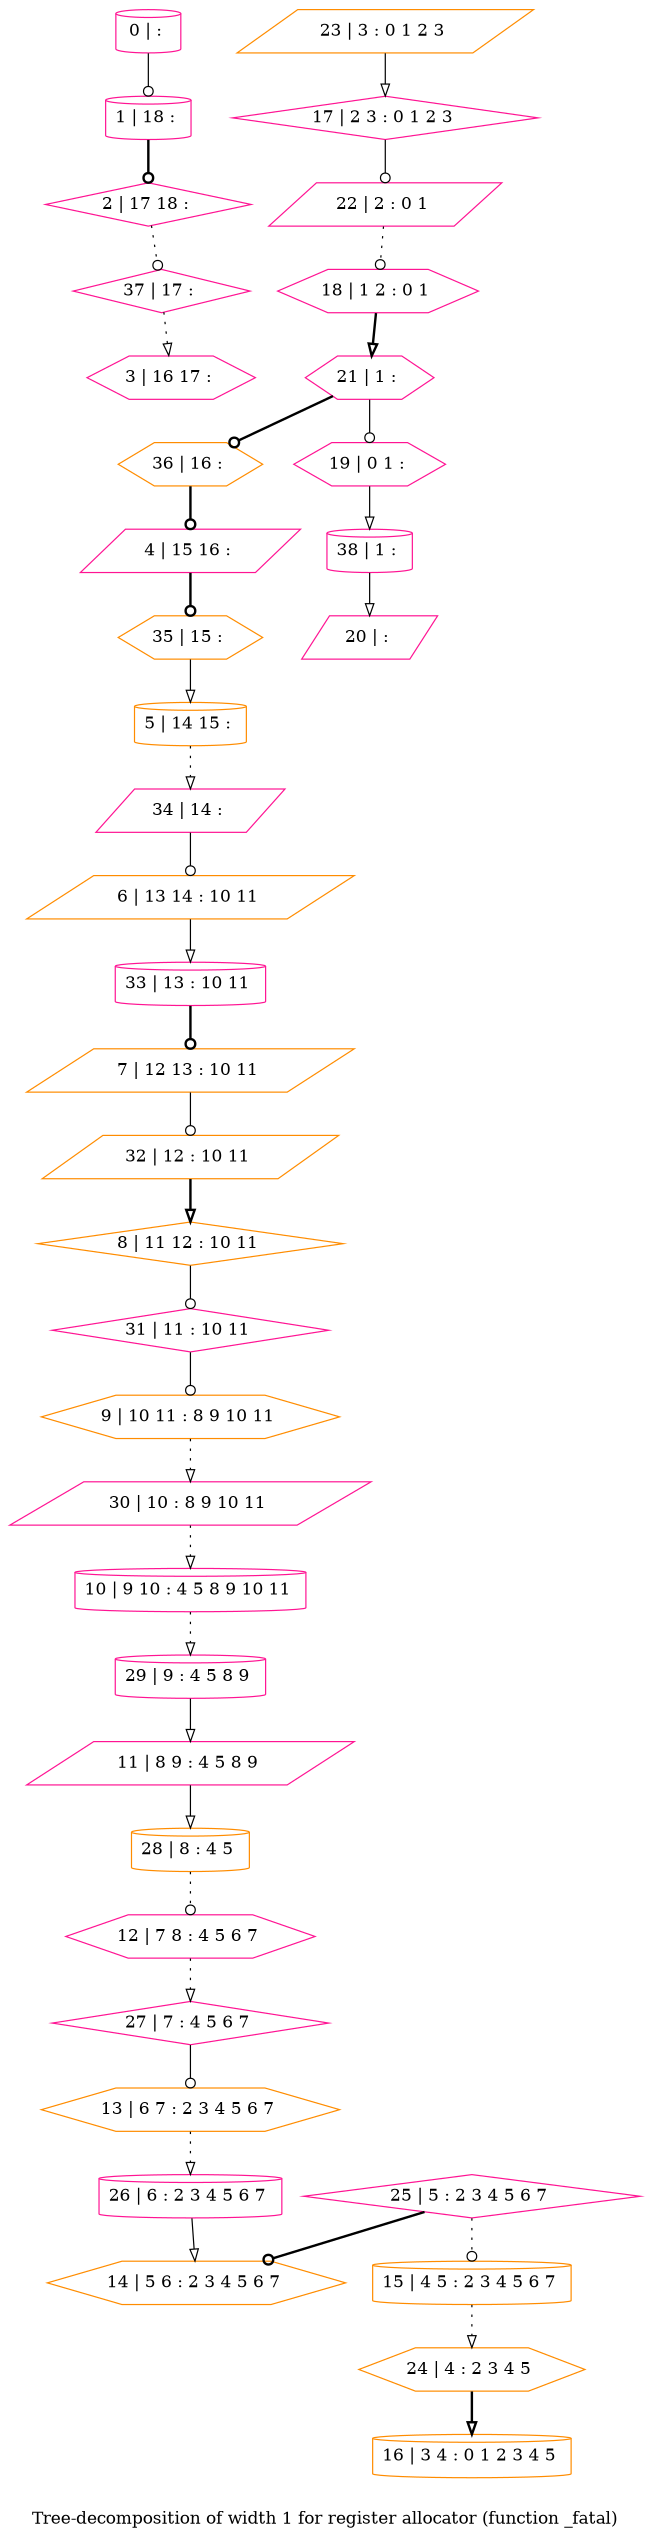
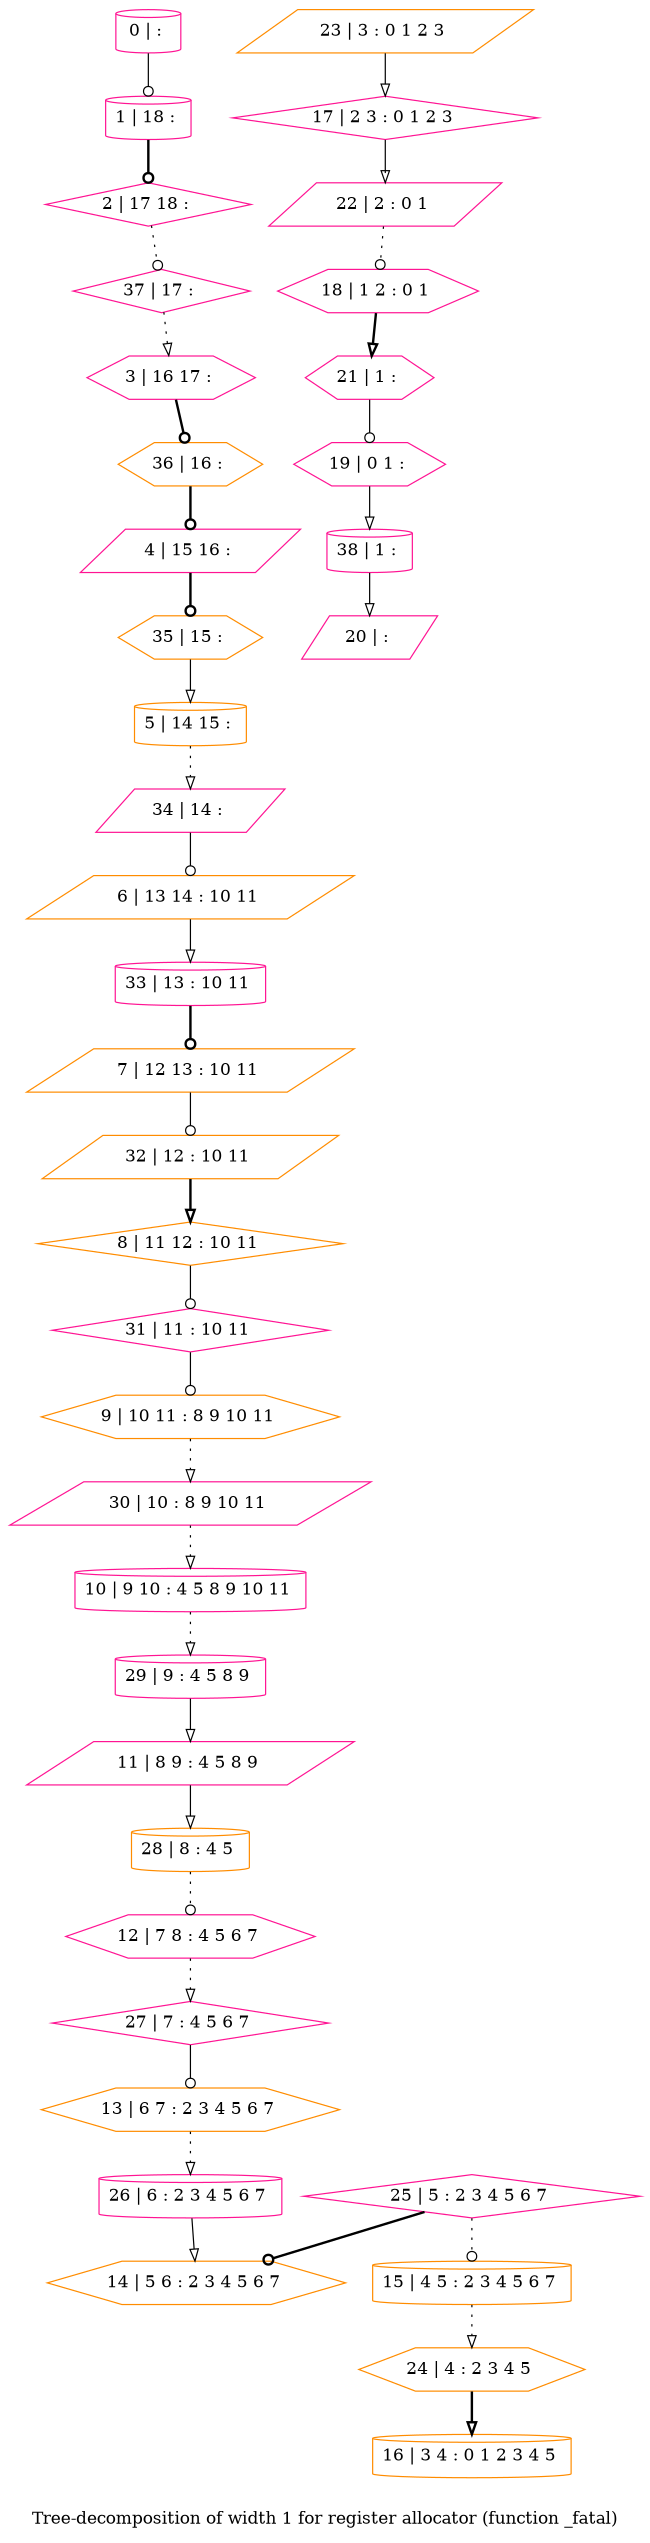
edge "17 | 2 3 : 0 1 2 3" -> "22 | 2 : 0 1": arrowhead odot -> onormal
edge "21 | 1 :" -> "36 | 16 :": now "3 | 16 17 :" -> "36 | 16 :"
